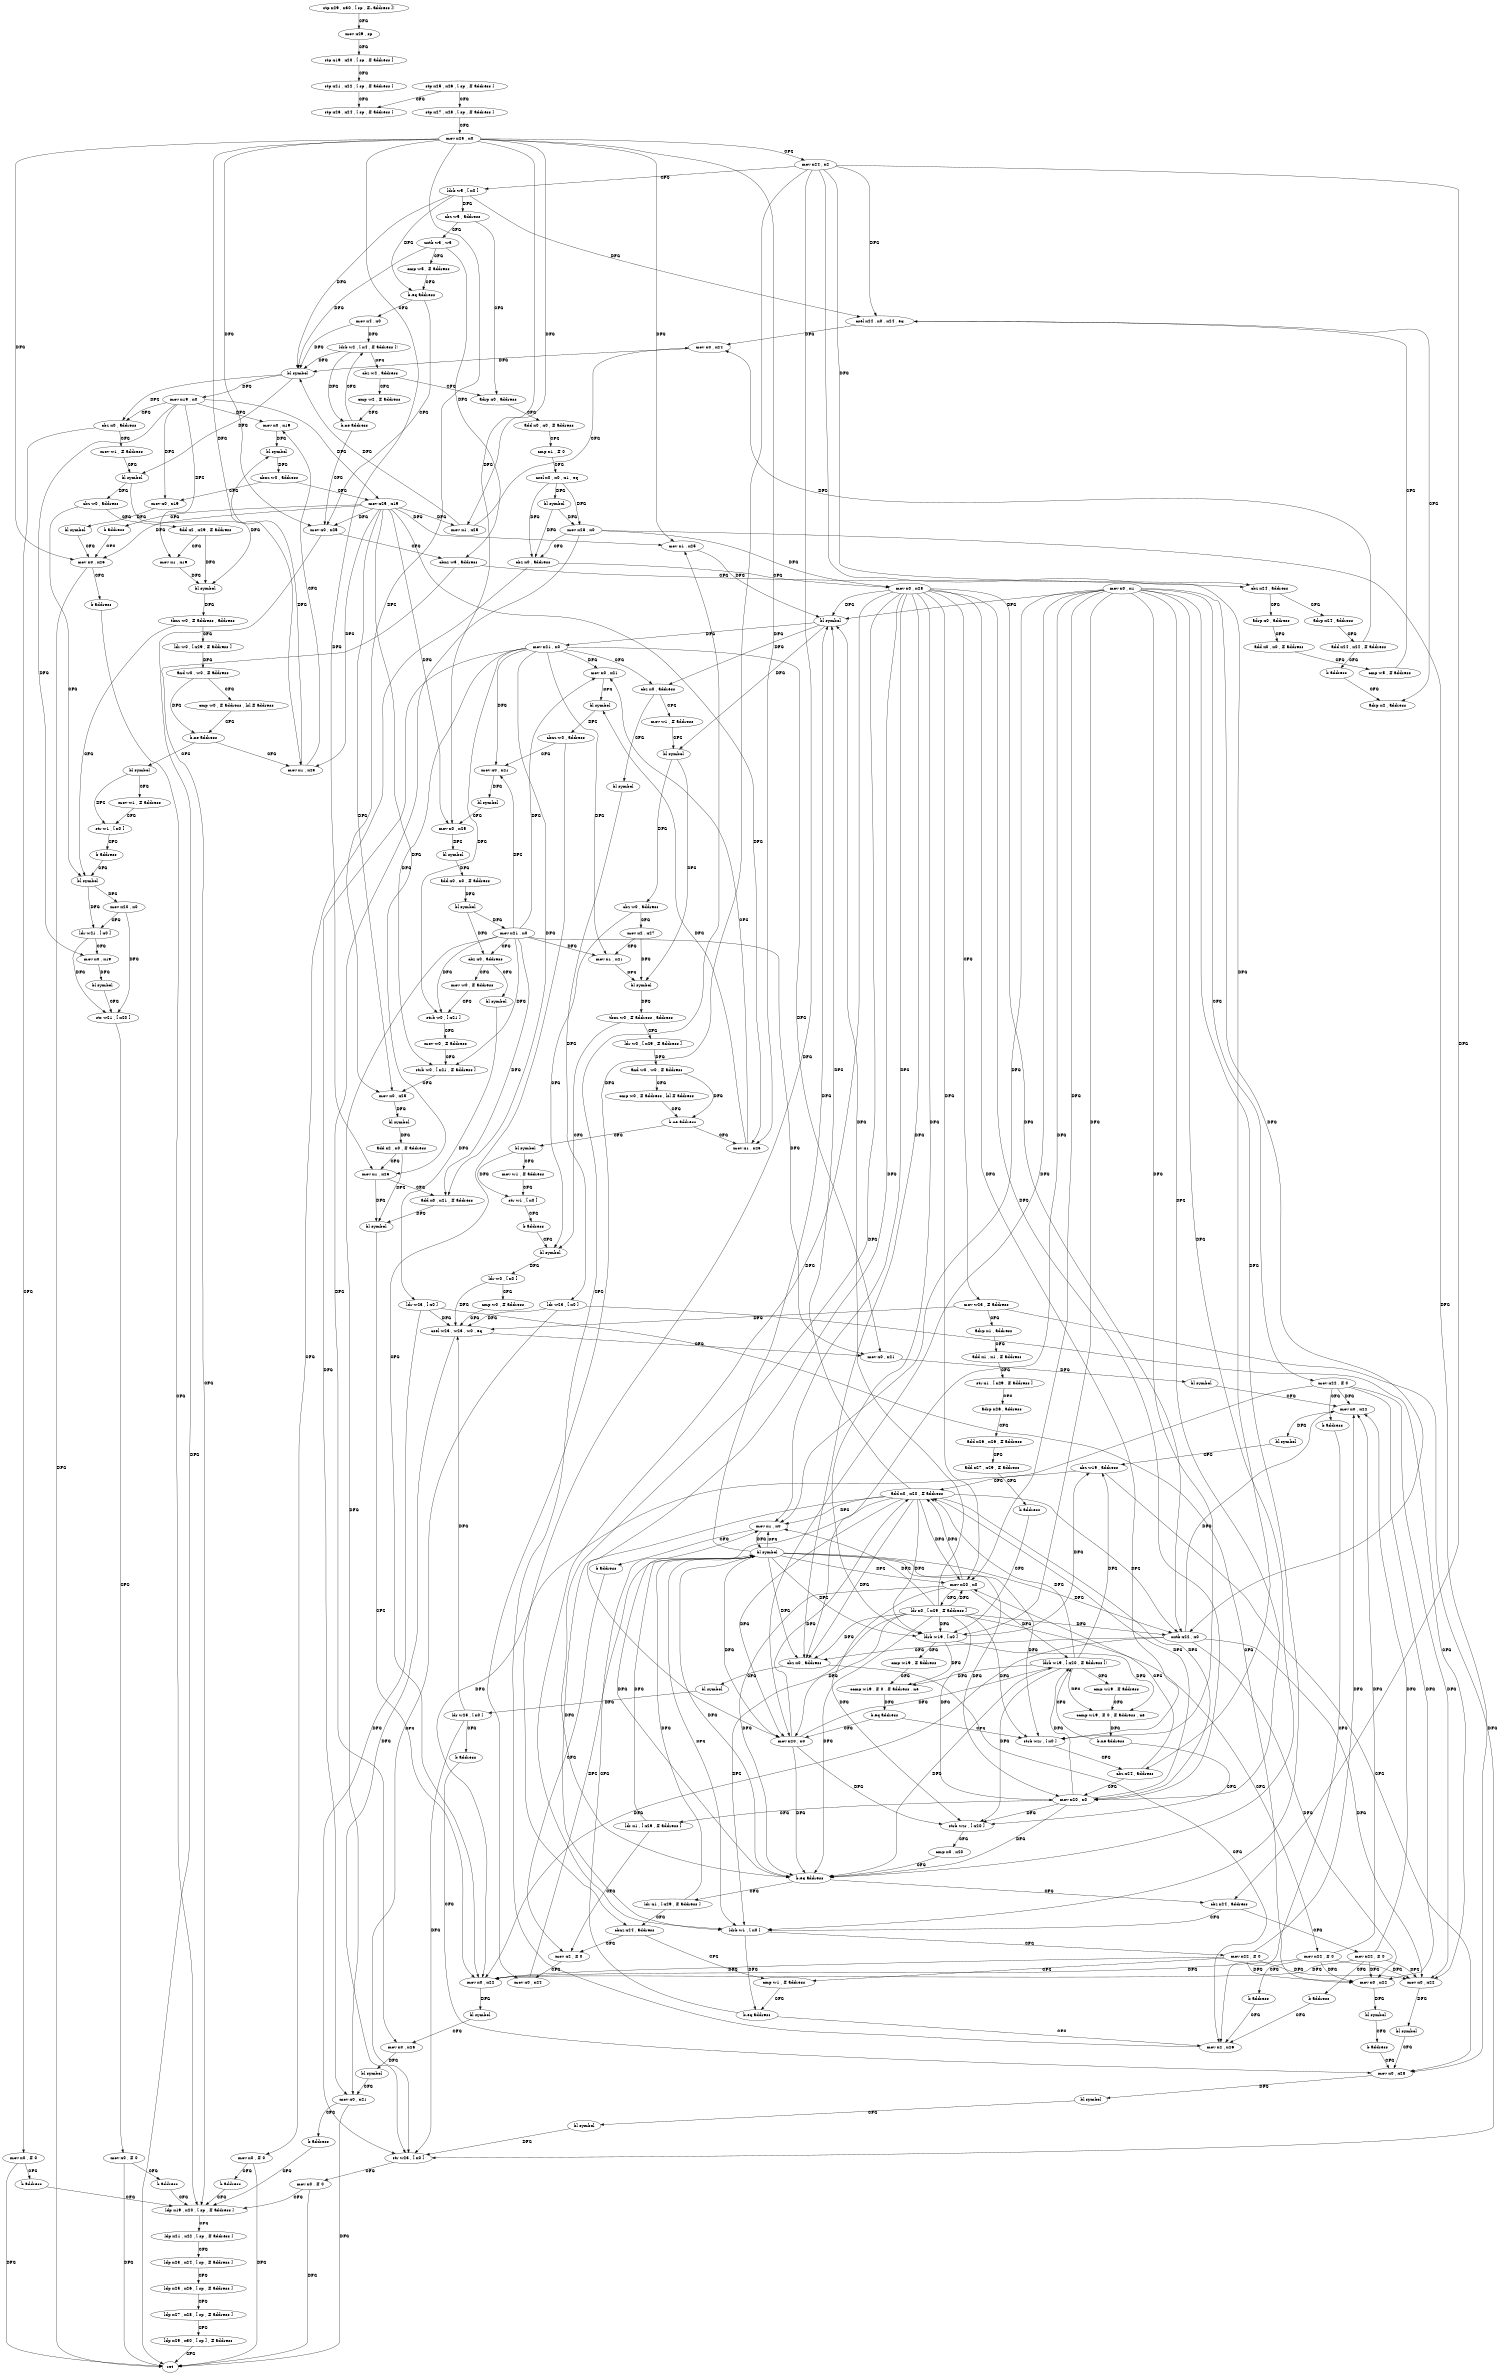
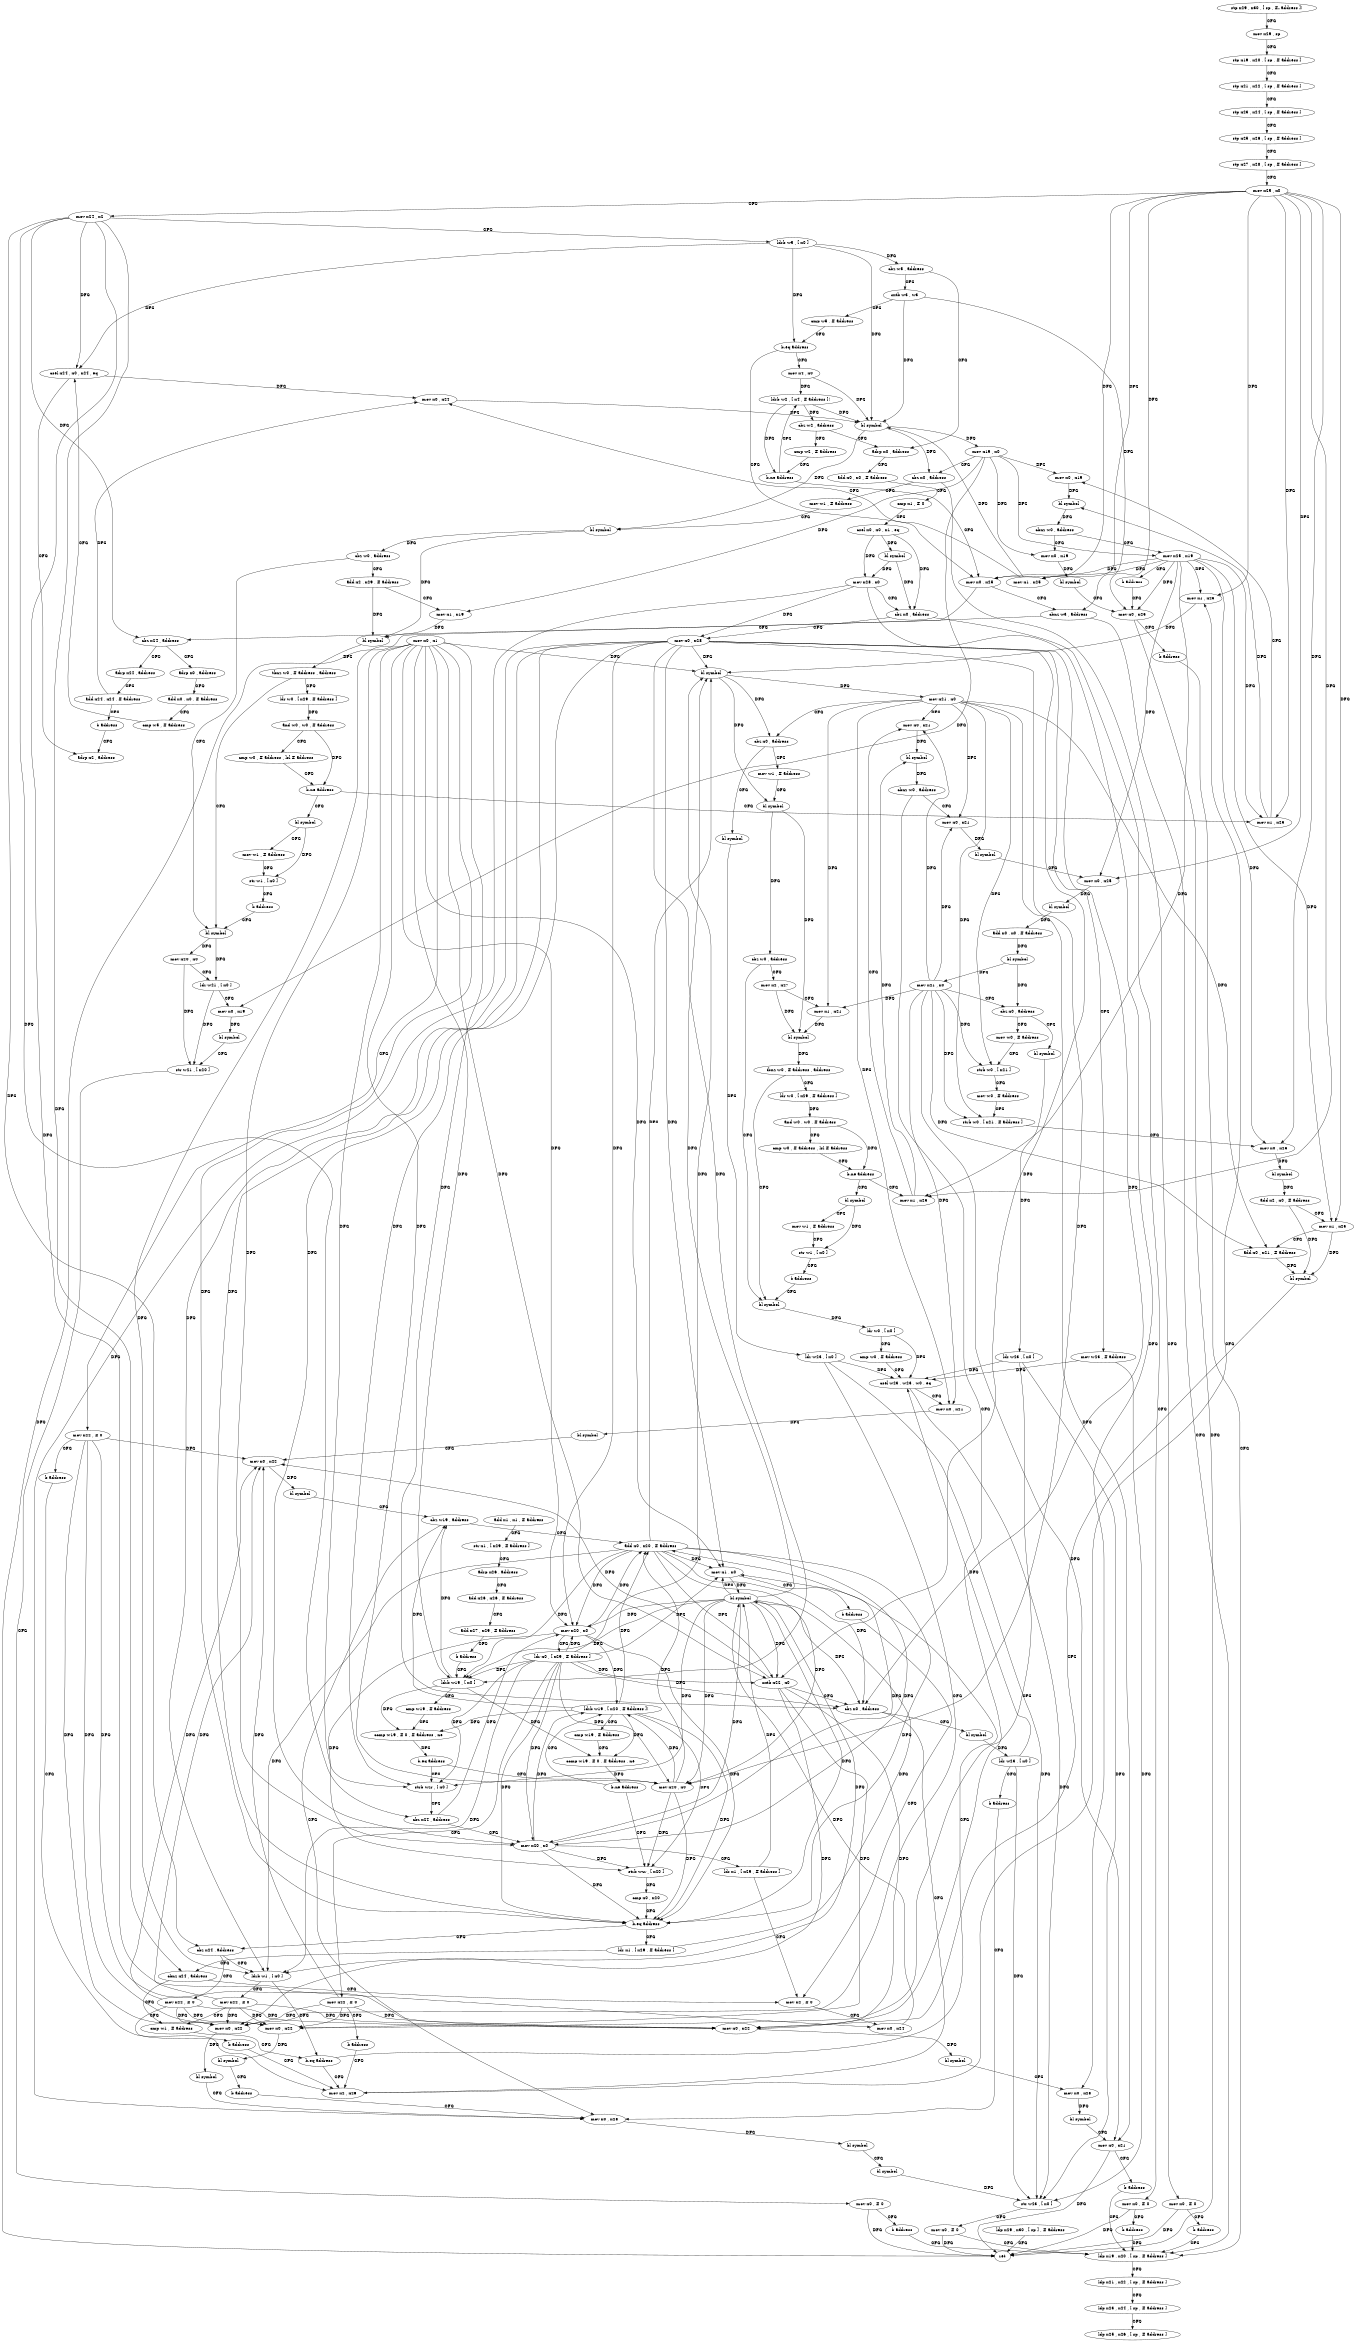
edge "stp x25 , x26 , [ sp , # address ]" -> "stp x23 , x24 , [ sp , # address ]": reversed
node "adrp x1 , address": removed
node "ldp x27 , x28 , [ sp , # address ]": removed
